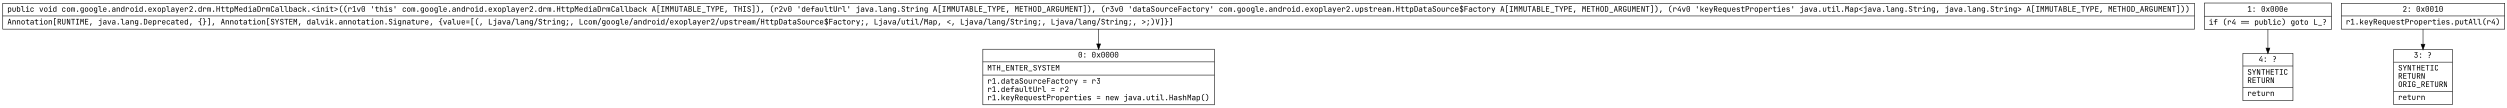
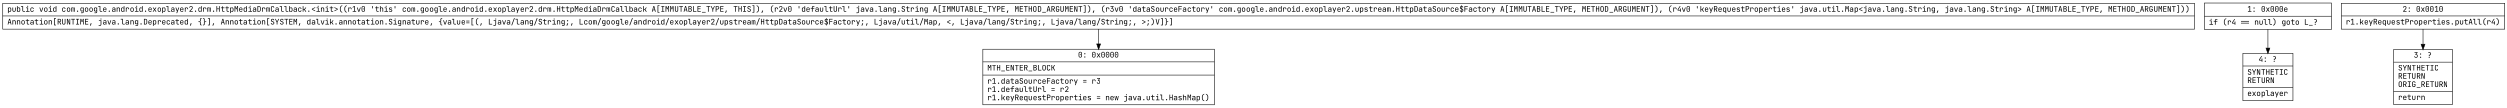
node "1: 0x000e": text "if (r4 == public) goto L_?" -> "if (r4 == null) goto L_?"
node "0: 0x0000": text "MTH_ENTER_SYSTEM" -> "MTH_ENTER_BLOCK"
node "4: ?": text "return" -> "exoplayer"
